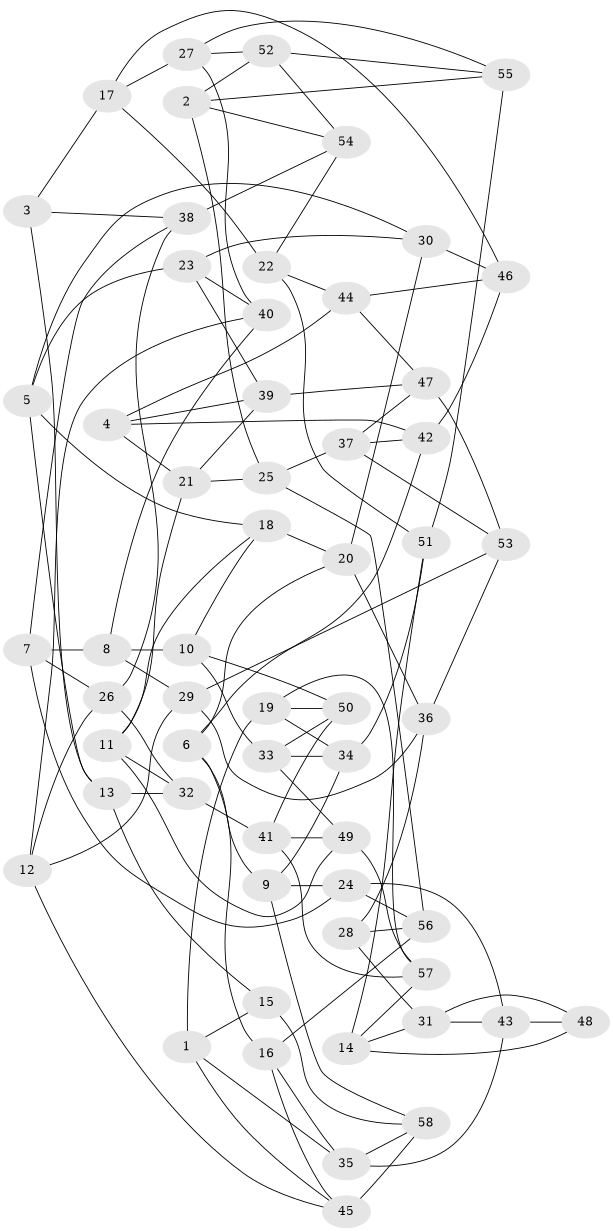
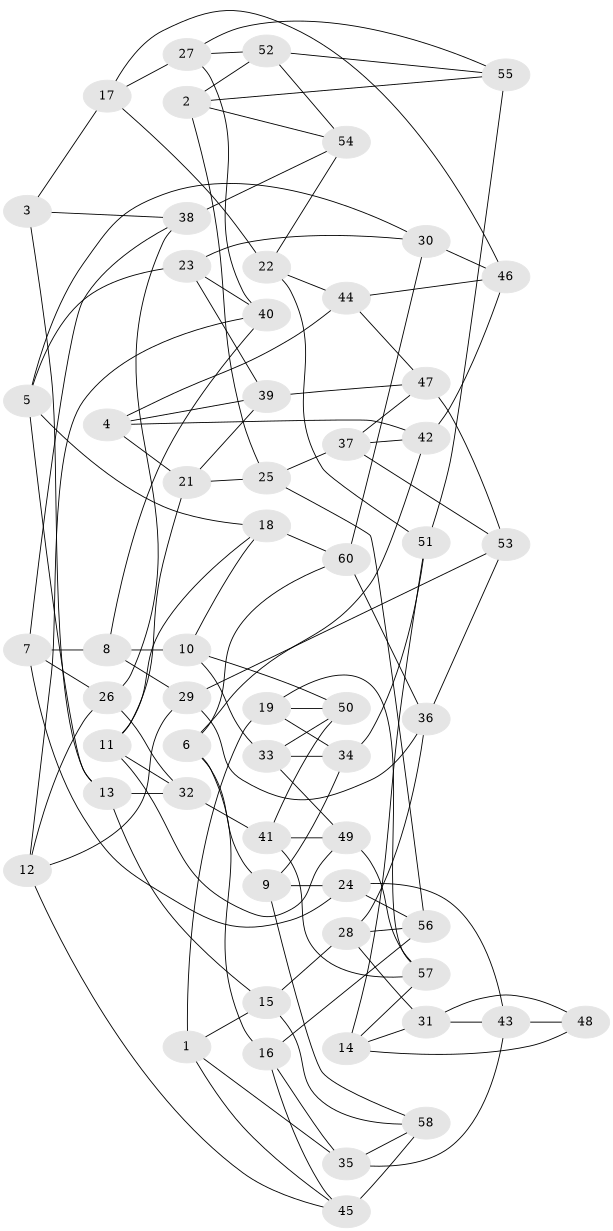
node "20": label "20" -> "60"
edge "28" -- "15": added
